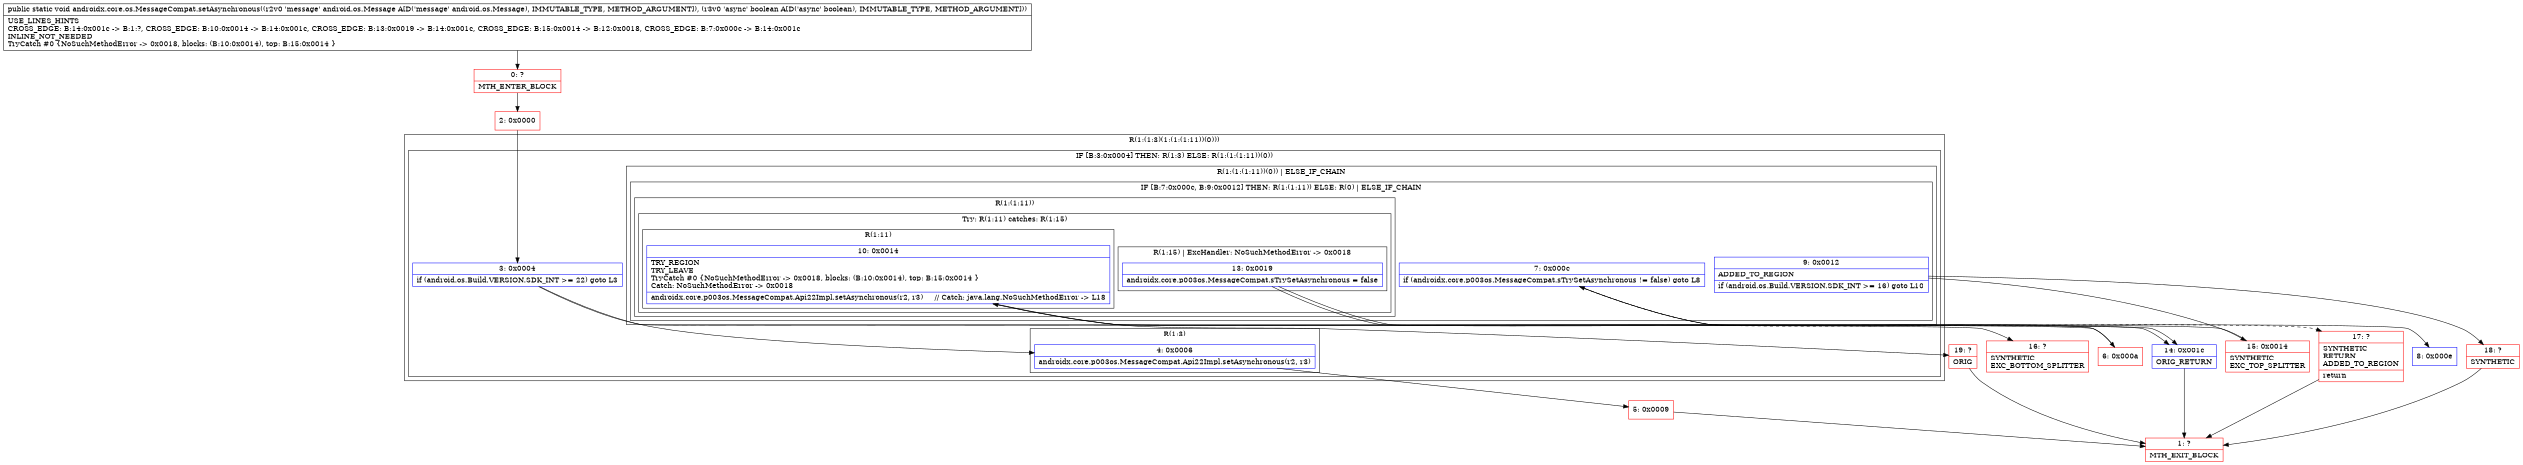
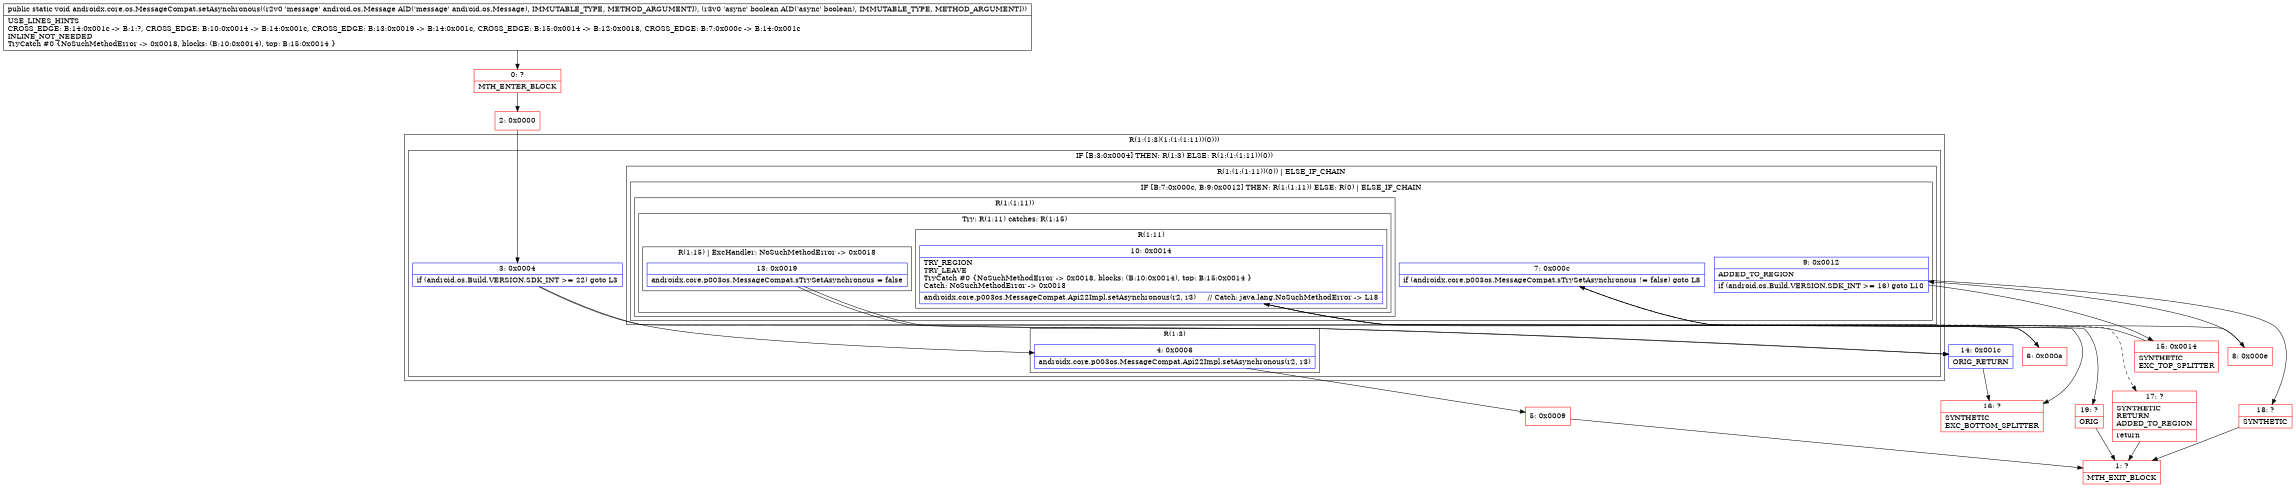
edge "8: 0x000e" -> "9: 0x0012": added
node "8: 0x000e": color blue -> red
edge "14: 0x001c" -> "1: ?": now "14: 0x001c" -> "16: ?"
